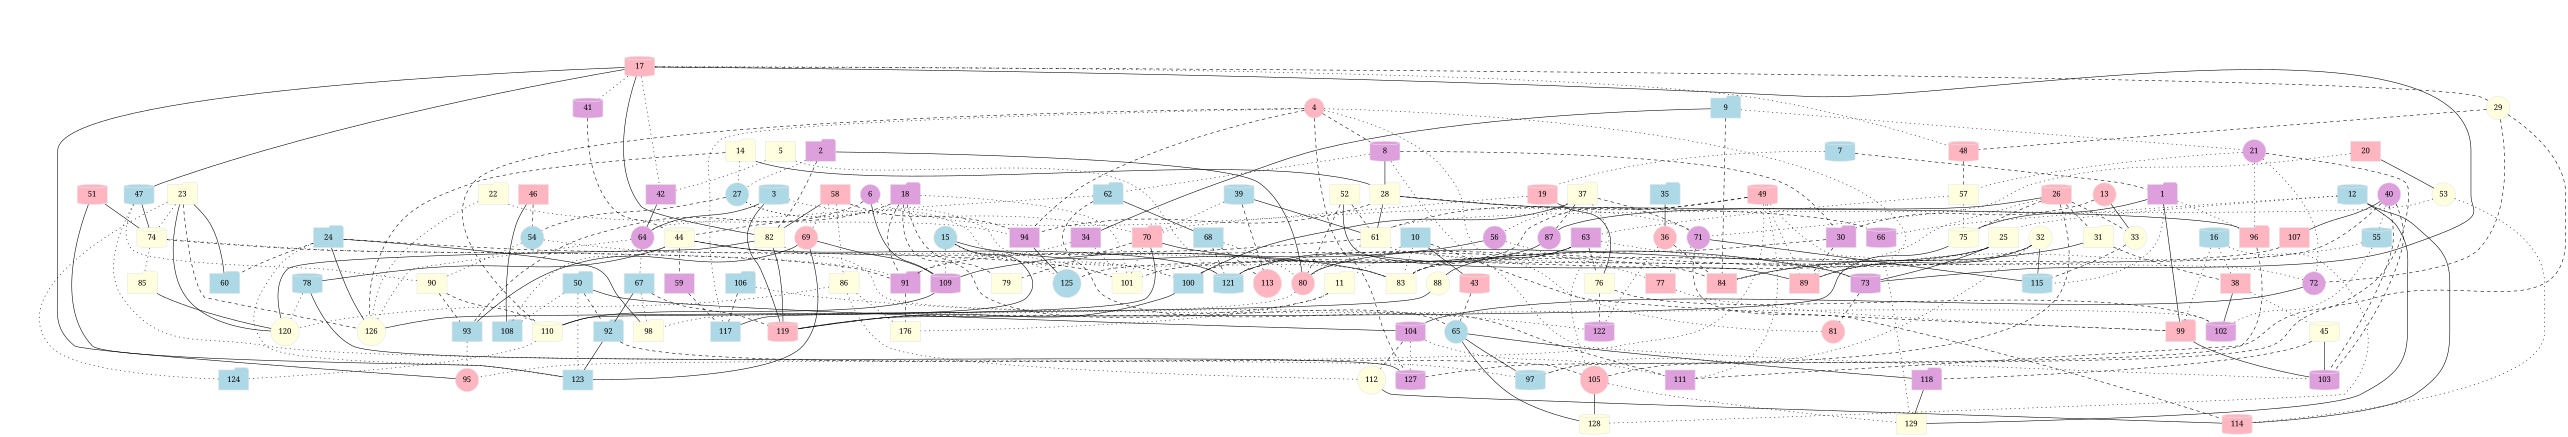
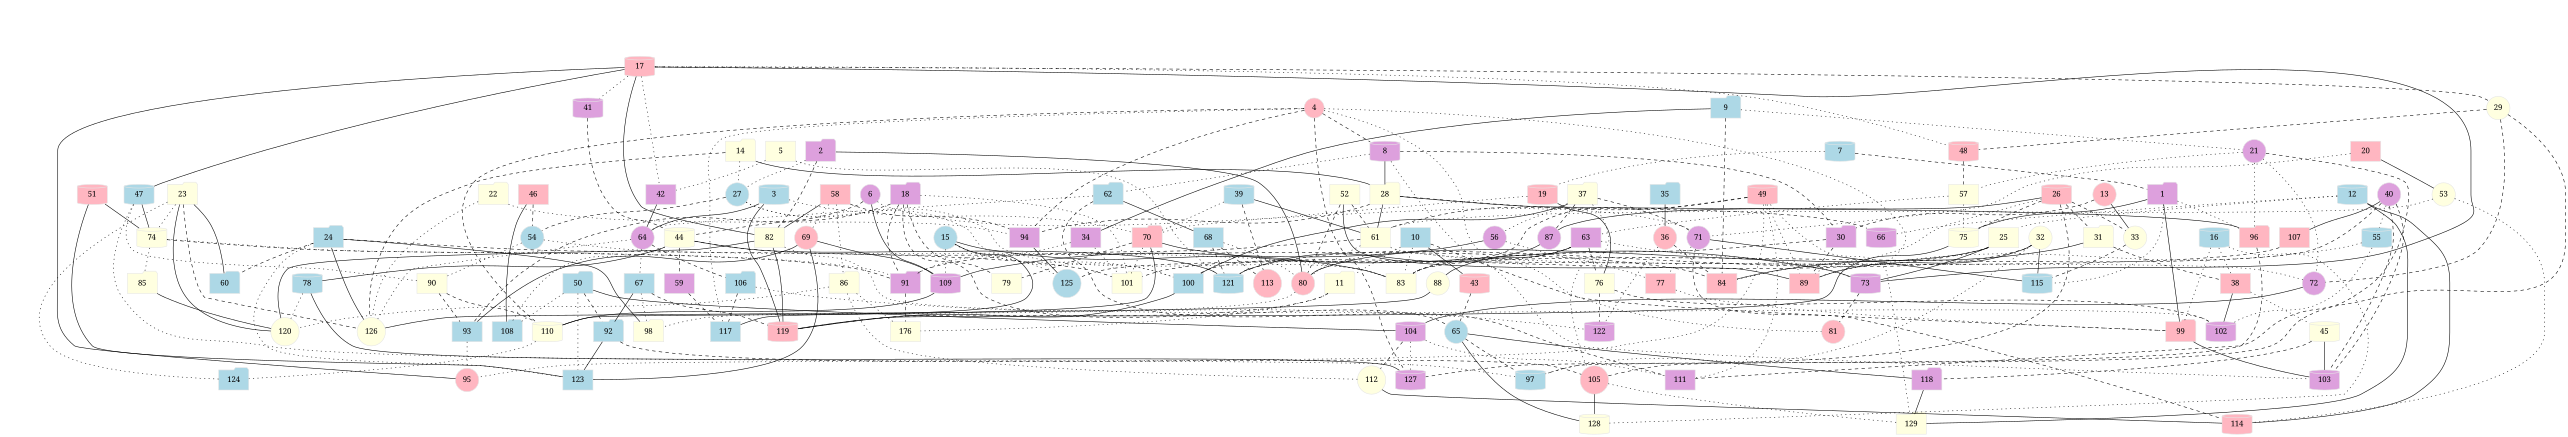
edge "64" -- "106": added
edge "65" -- "97": style solid -> dashed
